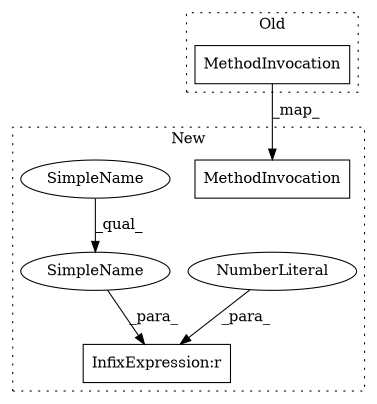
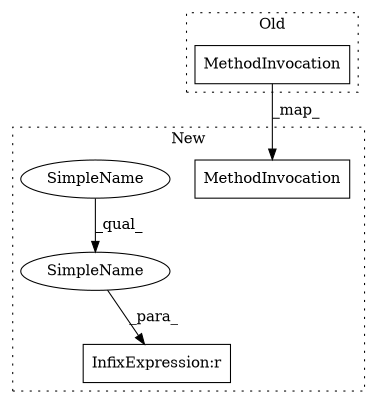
node "NumberLiteral": removed
